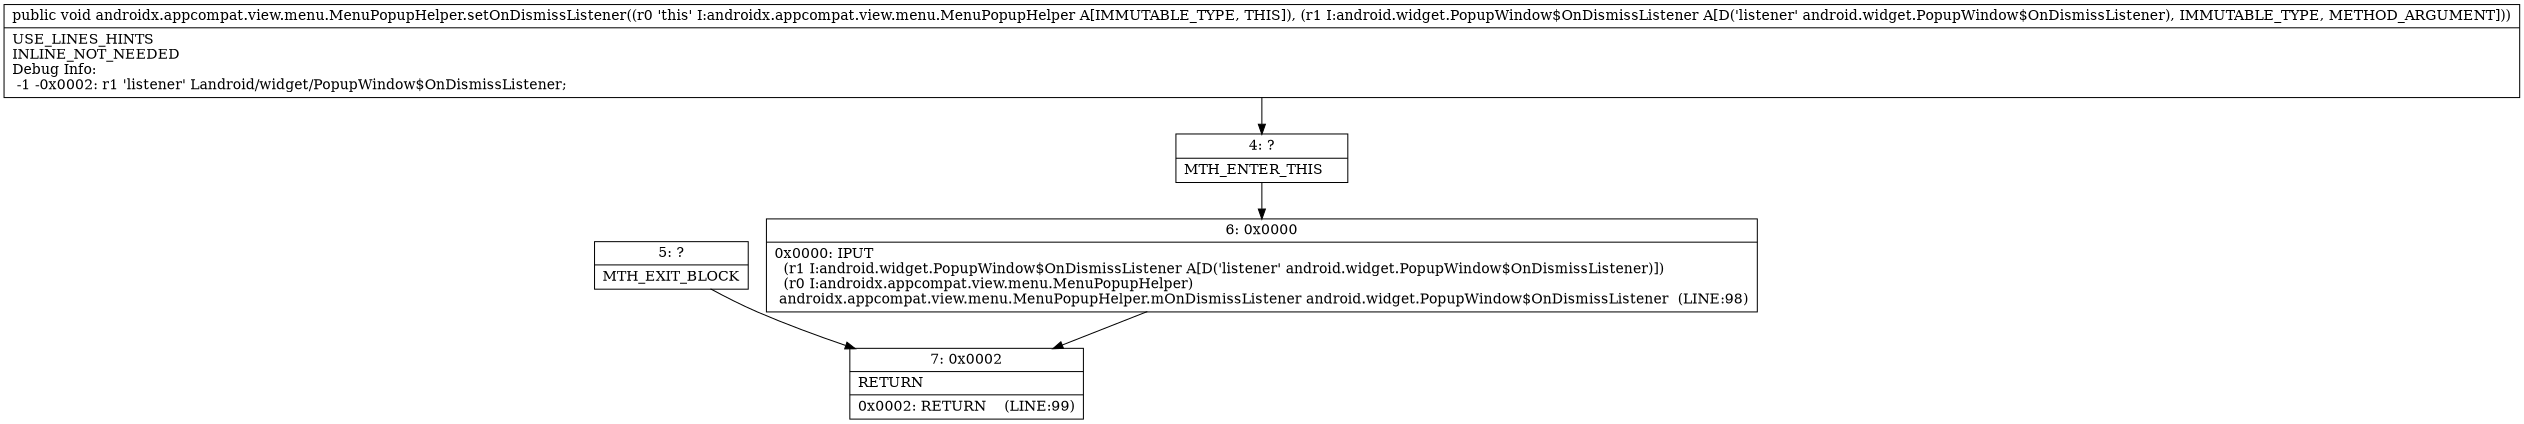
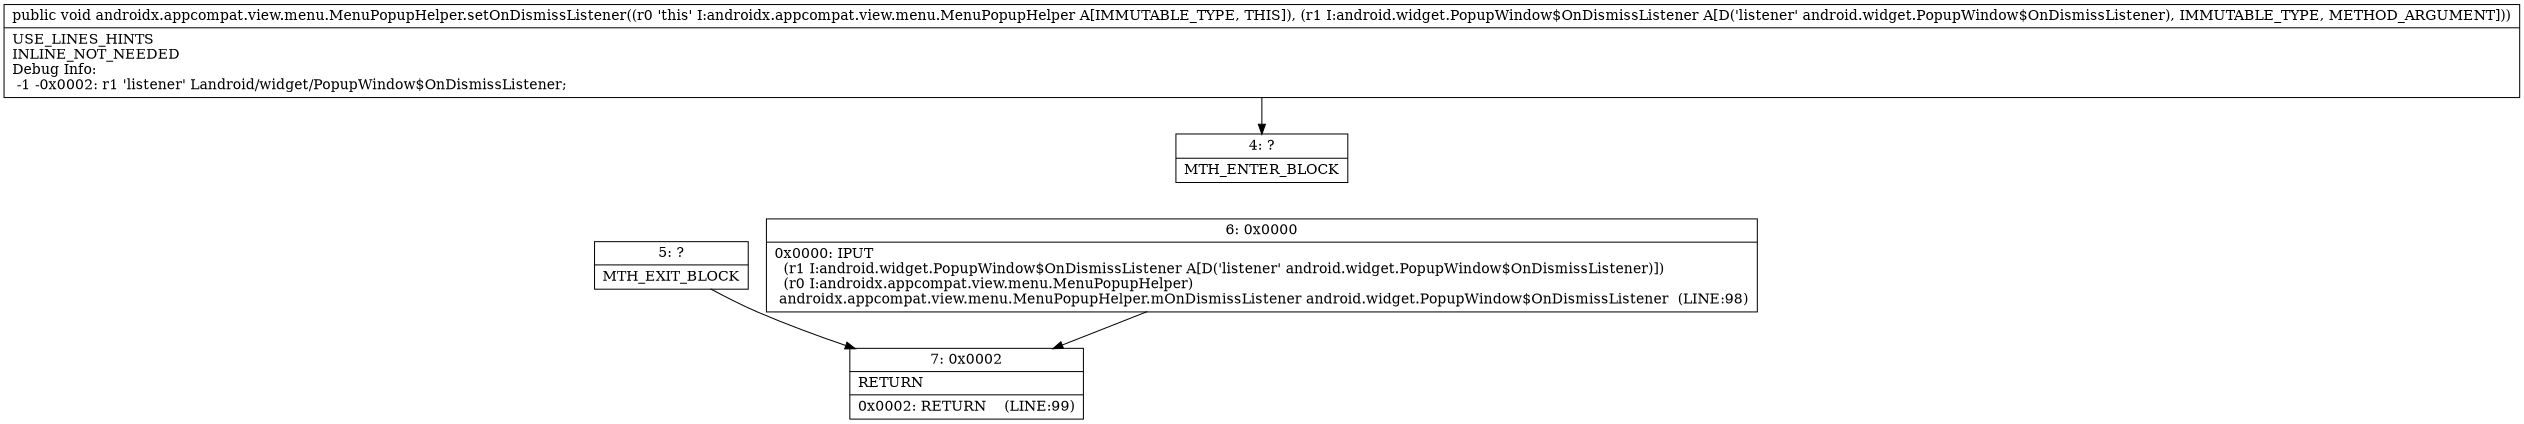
node "4: ?": text "MTH_ENTER_THIS" -> "MTH_ENTER_BLOCK"
edge "4: ?" -> "6: 0x0000": removed
